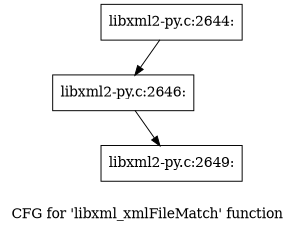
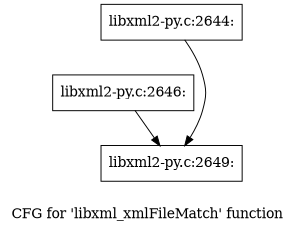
edge "libxml2-py.c:2644:" -> "libxml2-py.c:2646:": now "libxml2-py.c:2644:" -> "libxml2-py.c:2649:"
